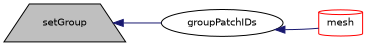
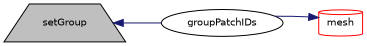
edge "mesh" -> "groupPatchIDs": reversed
